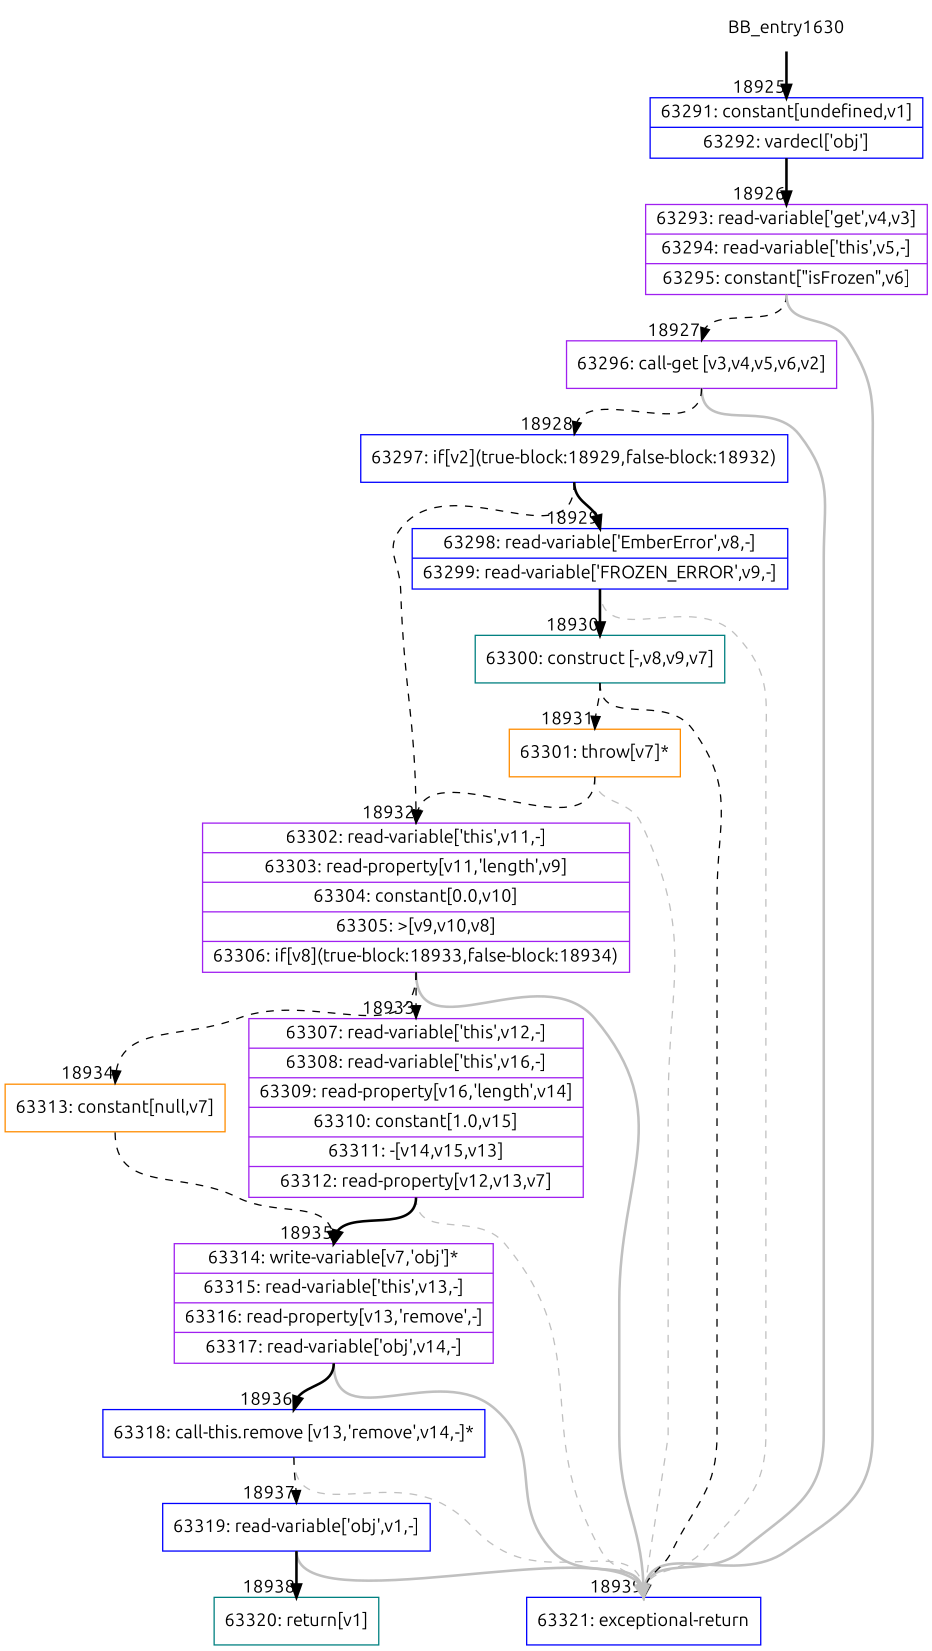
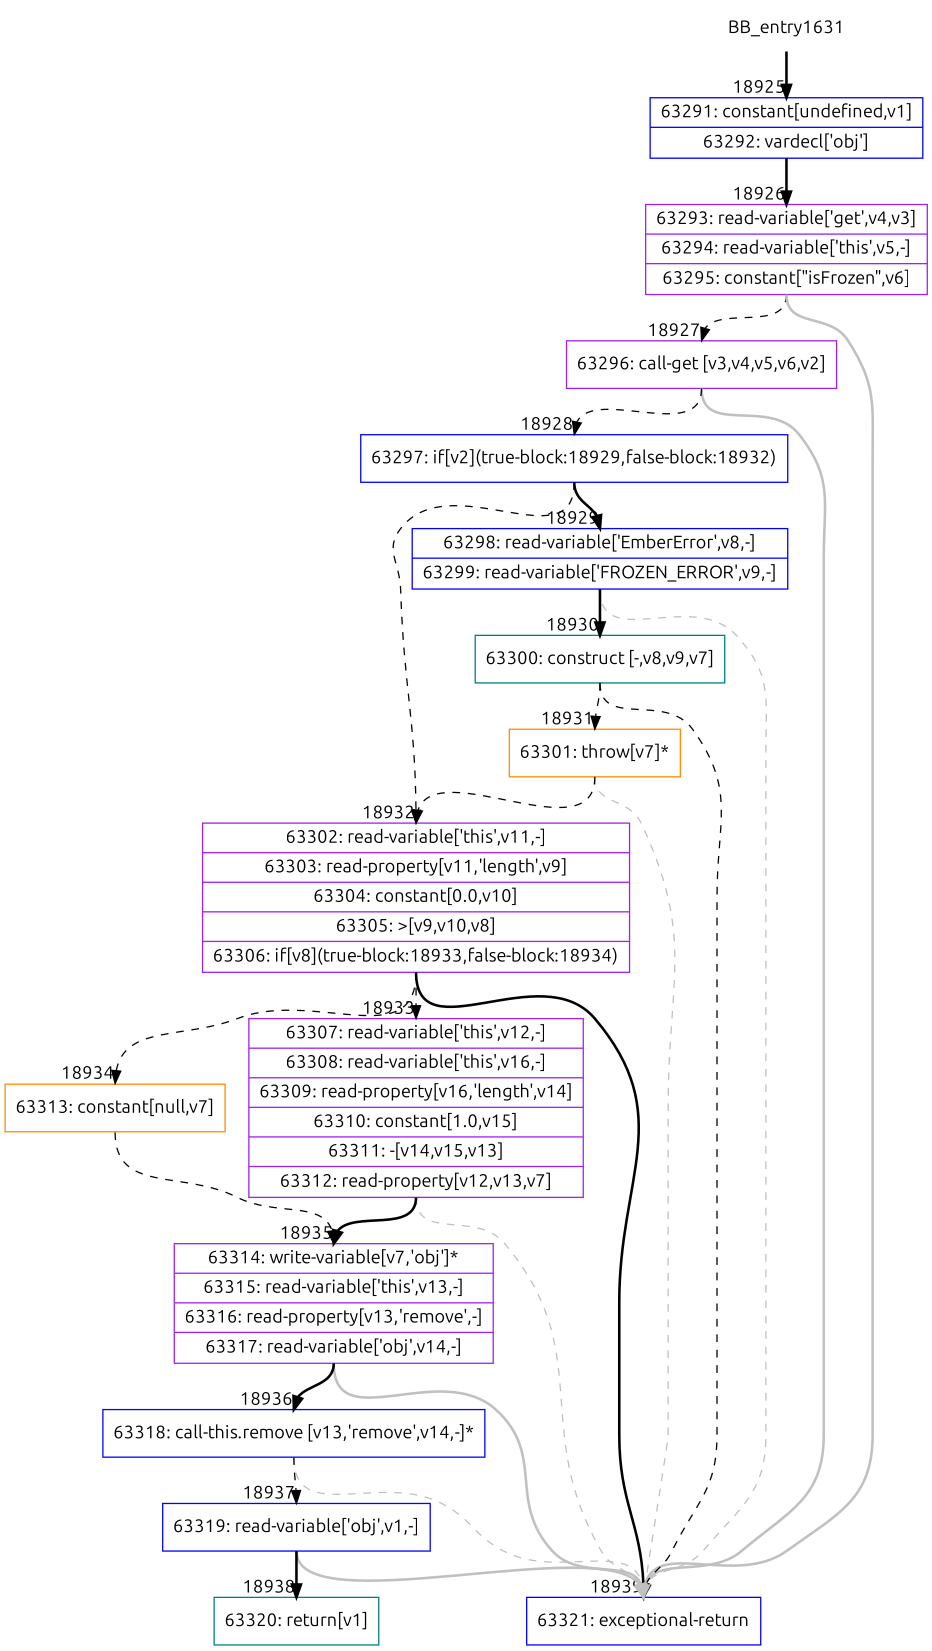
node "BB_entry1630": label "BB_entry1630" -> "BB_entry1631"
edge "63302: read-variable['this',v11,-]" -> "63321: exceptional-return": color gray -> black
